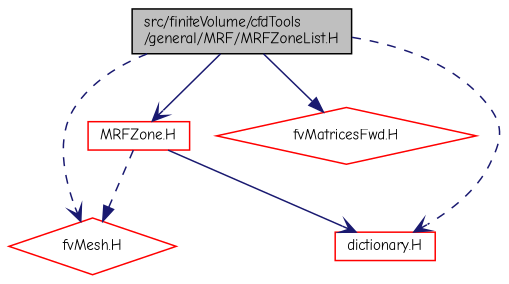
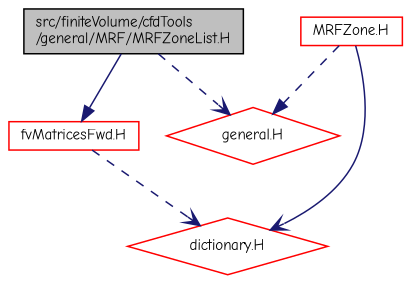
edge "src/finiteVolume/cfdTools /general/MRF/MRFZoneList.H" -> "MRFZone.H": removed
edge "src/finiteVolume/cfdTools /general/MRF/MRFZoneList.H" -> "dictionary.H": now "fvMatricesFwd.H" -> "dictionary.H"
node "fvMatricesFwd.H": shape diamond -> box
node "fvMesh.H": label "fvMesh.H" -> "general.H"
node "dictionary.H": shape box -> diamond
